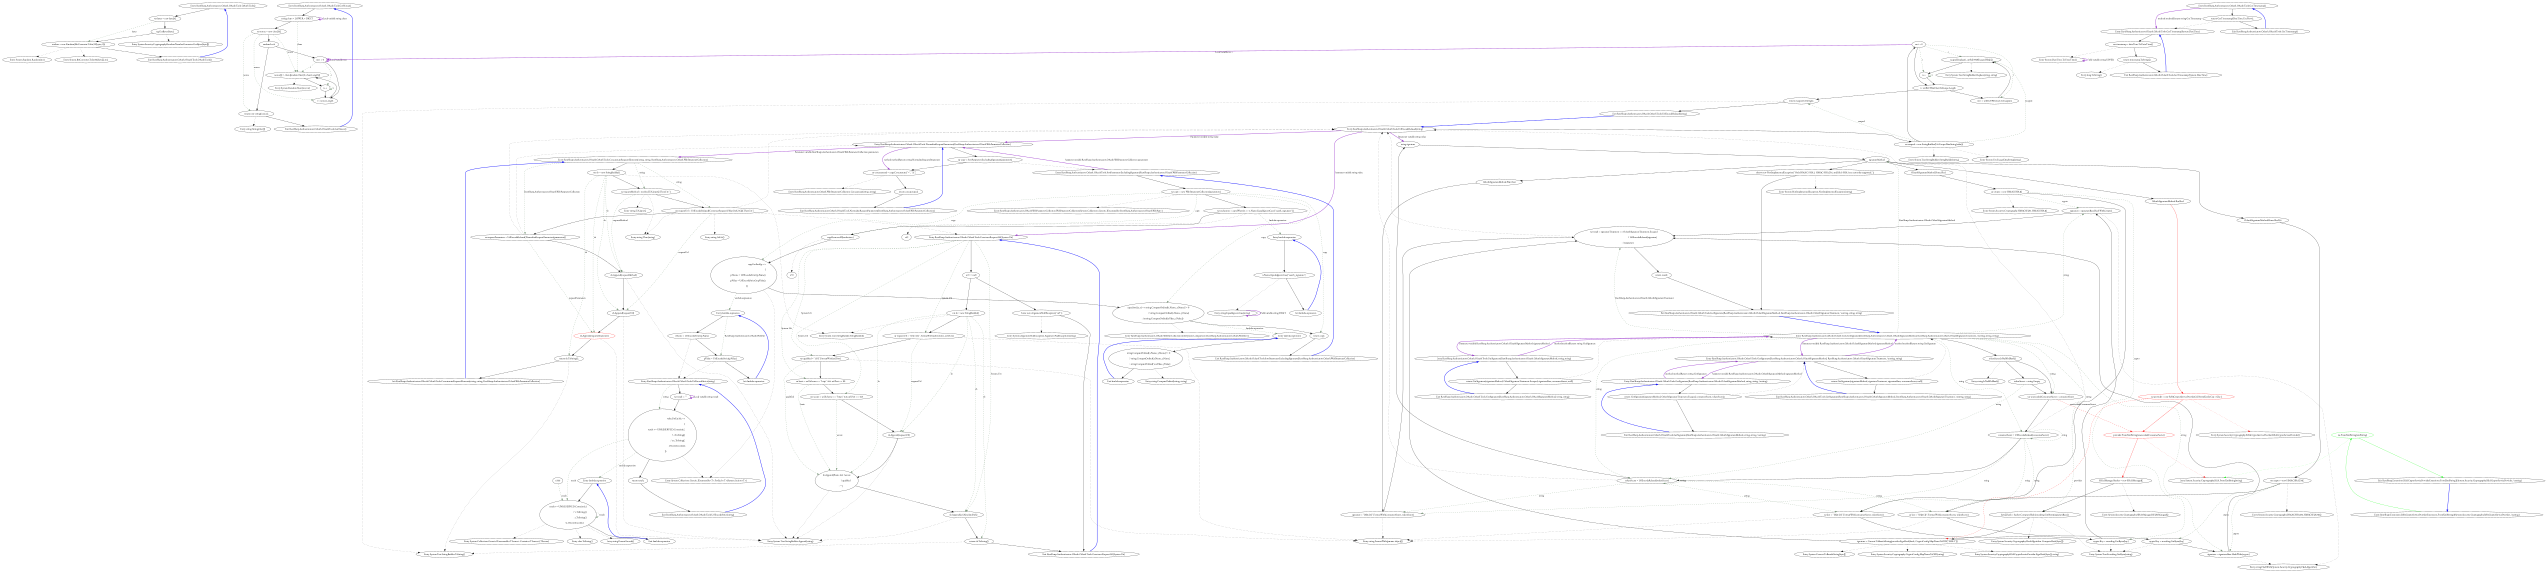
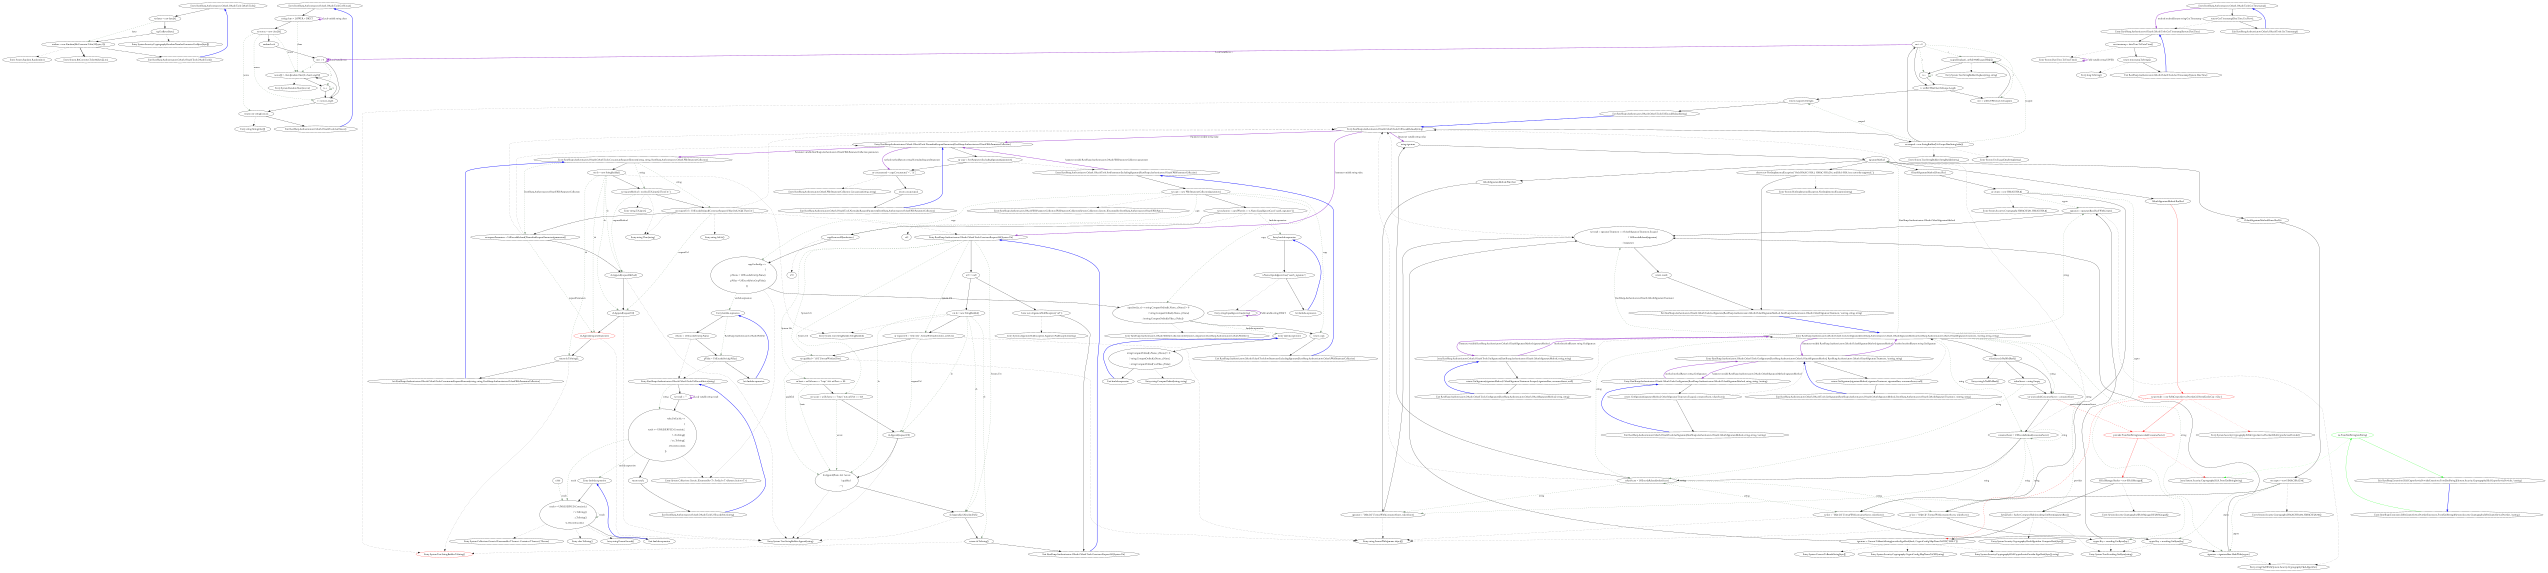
edge "random = new Random(BitConverter.ToInt32(bytes, 0))" -> "Entry System.BitConverter.ToInt32(byte[], int)": style dotted -> bold
edge "randomLock" -> "return new string(nonce);": now "i < nonce.Length" -> "return new string(nonce);"
edge "var qualified = '':{0}''.FormatWith(url.Port)" -> "var basic = url.Scheme == ''http'' && url.Port == 80": removed
node "Entry System.Text.StringBuilder.ToString()": color black -> red
